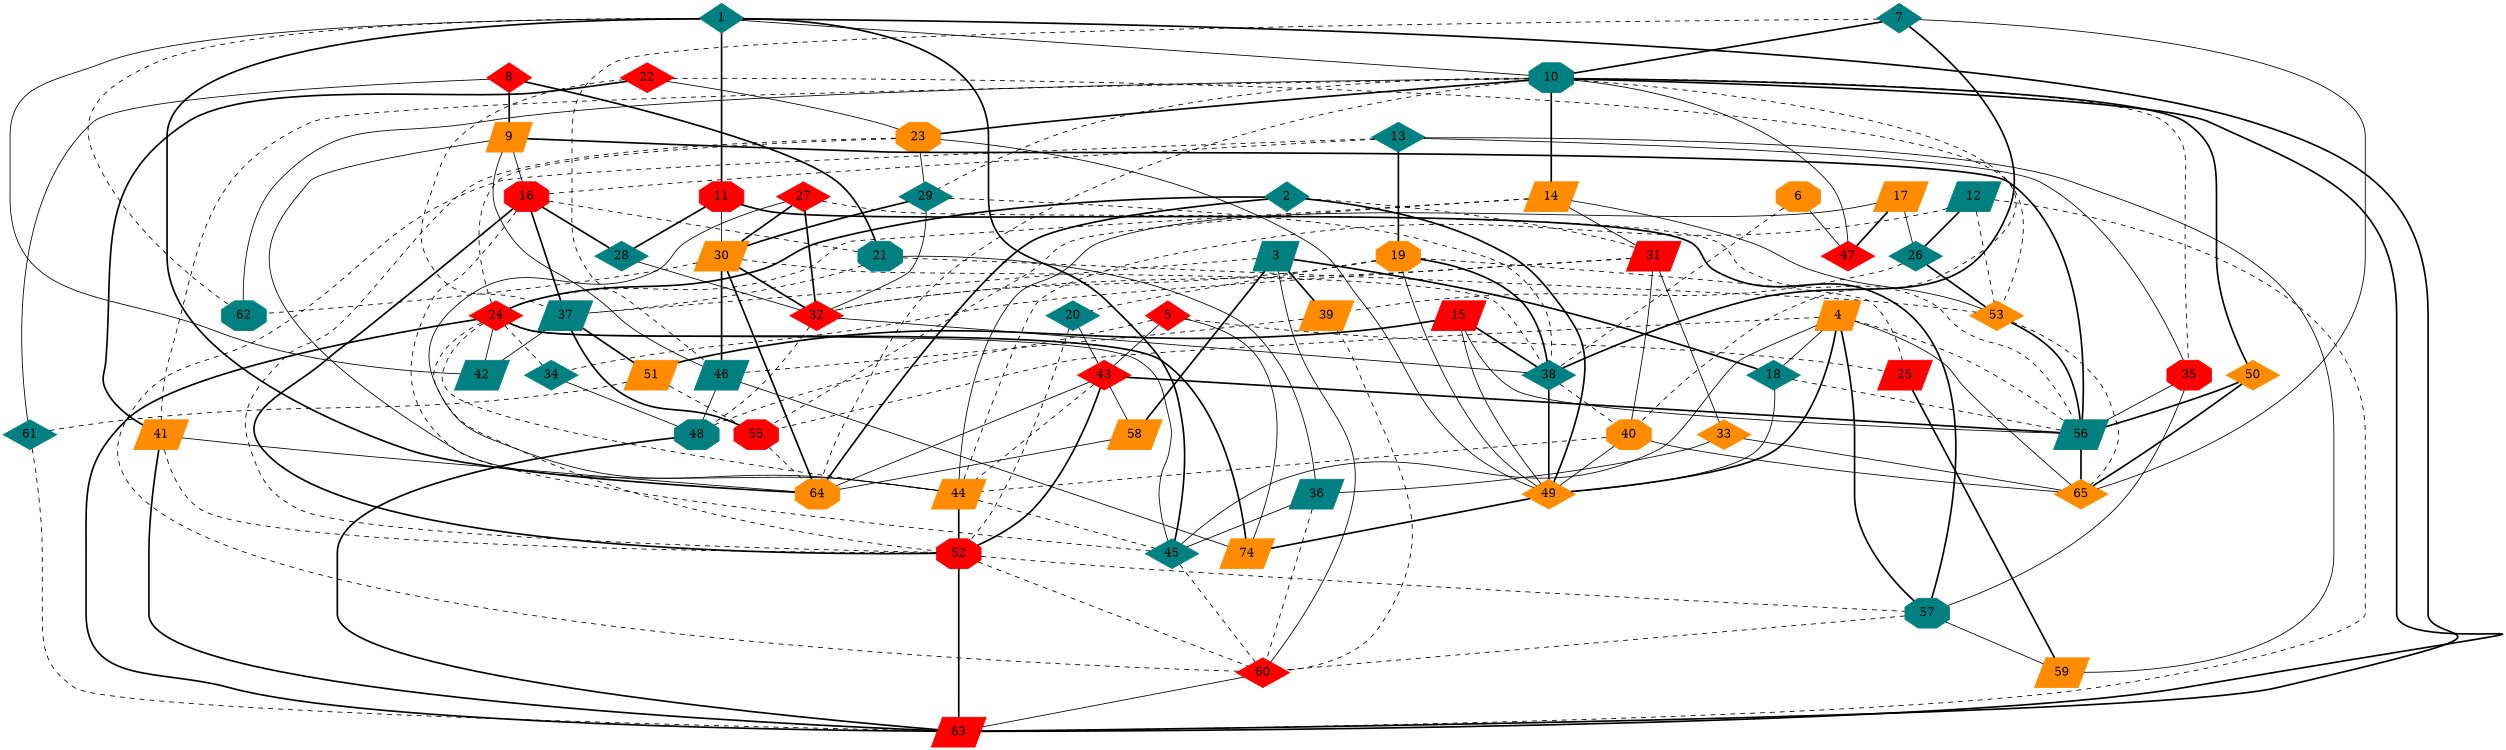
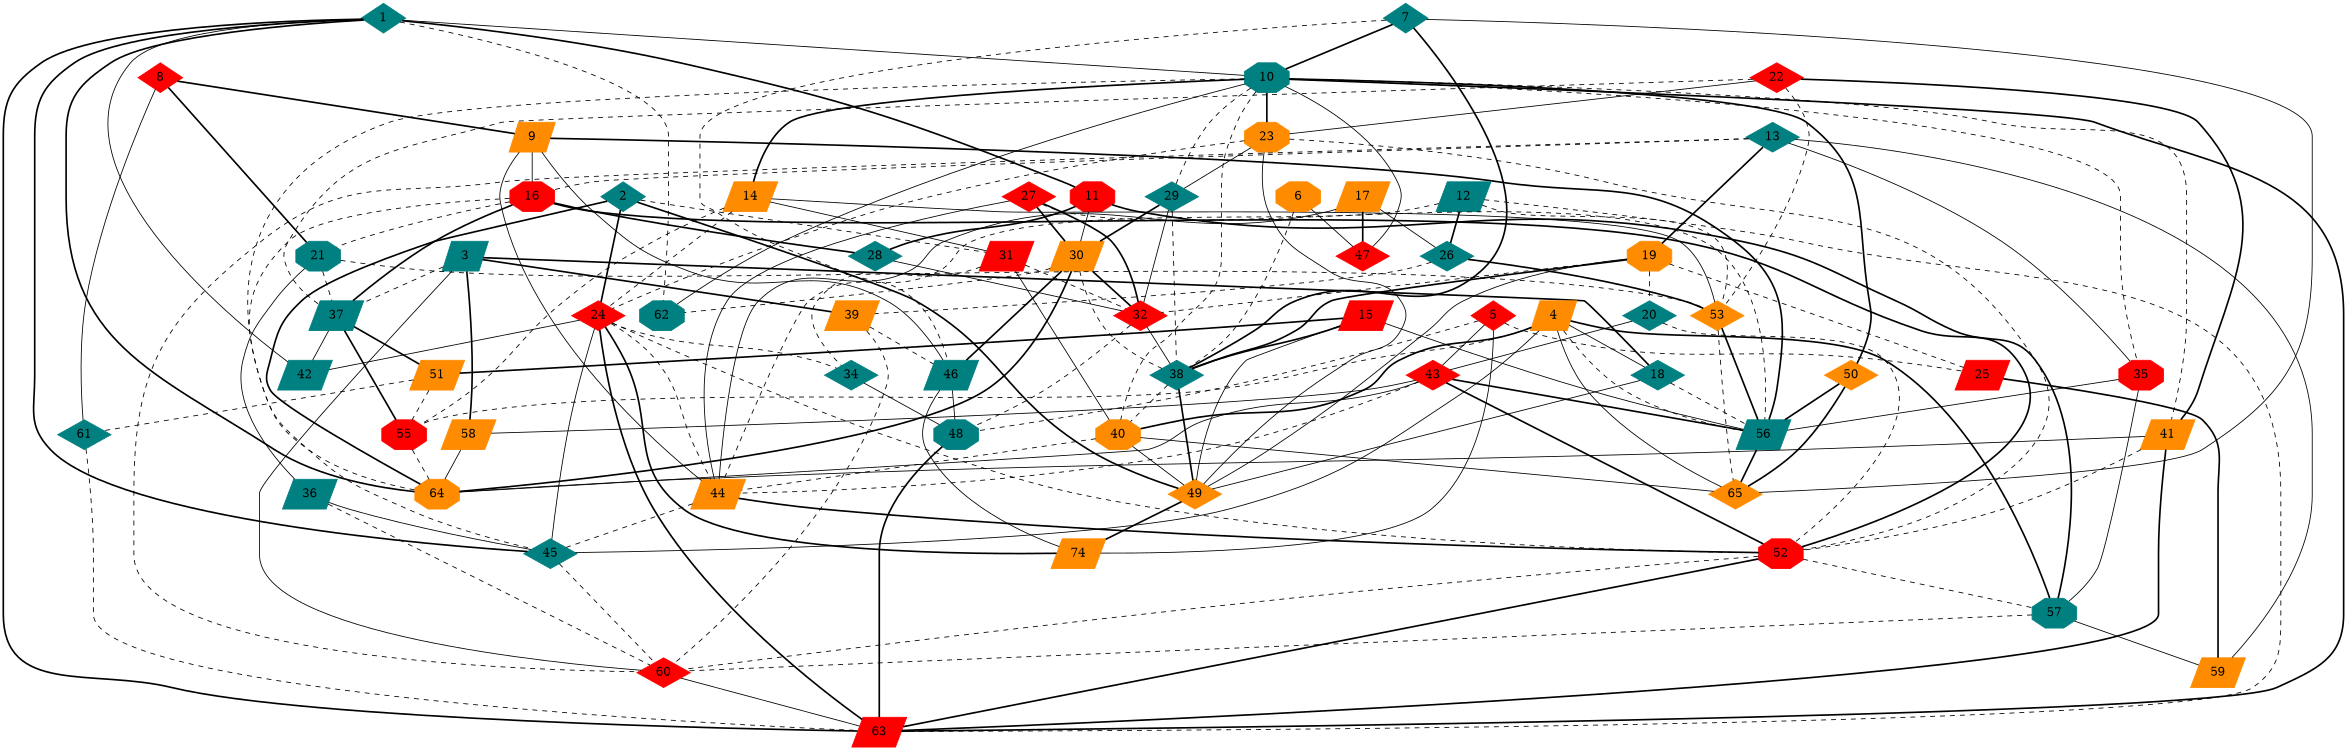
node "33": removed
edge "4" -- "49": now "4" -- "40"
